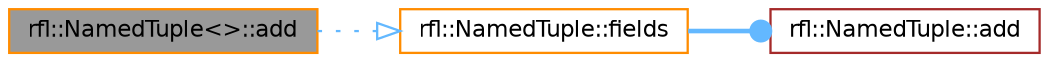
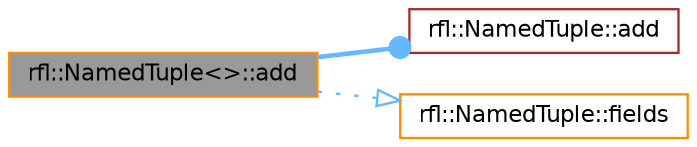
edge "rfl::NamedTuple::fields" -> "rfl::NamedTuple::add": now "rfl::NamedTuple<>::add" -> "rfl::NamedTuple::add"
